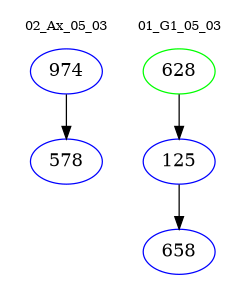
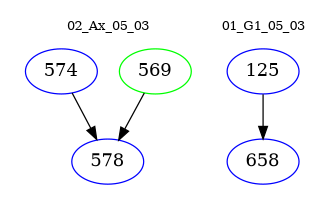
node "974": label "974" -> "574"
node "569": added
node "628": removed
